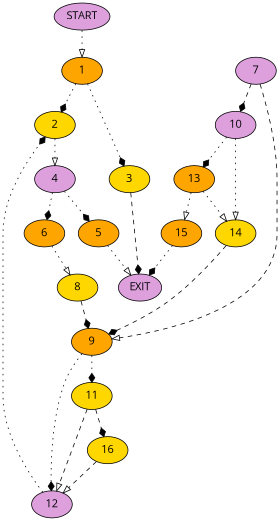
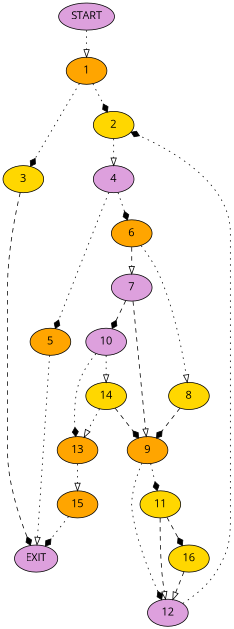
edge "13" -> "14": reversed
edge "6" -> "7": added
